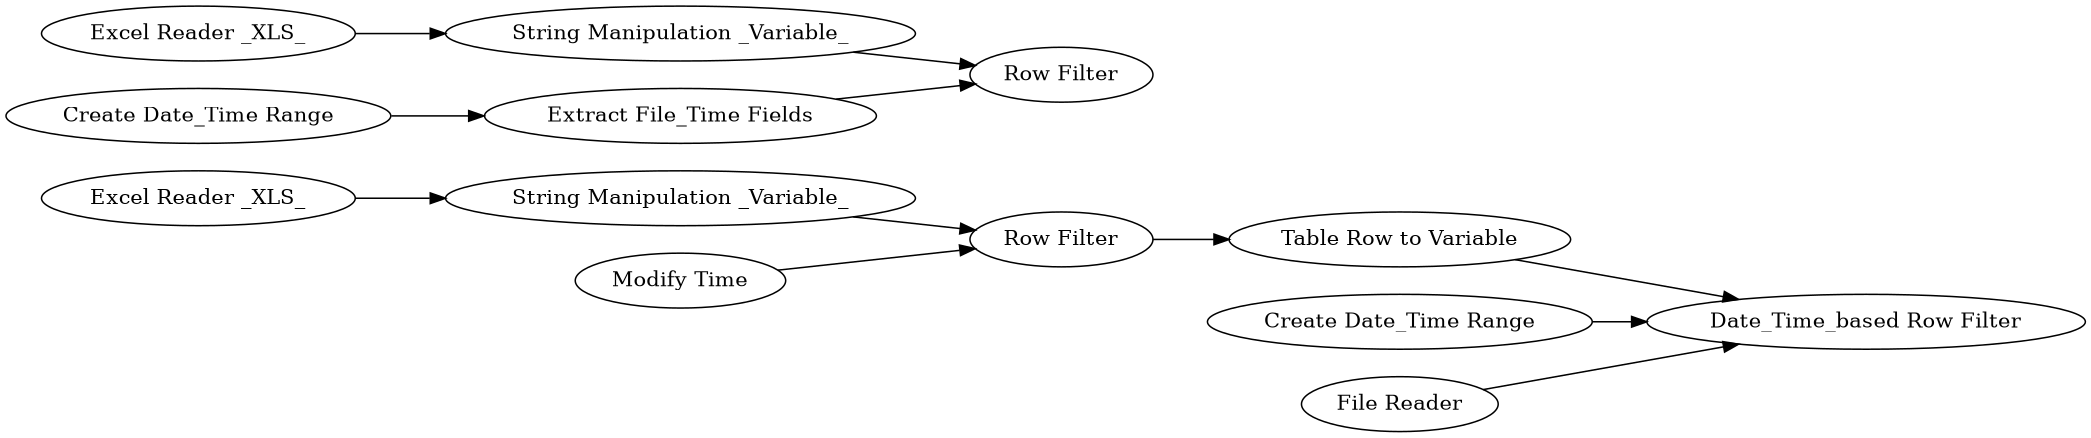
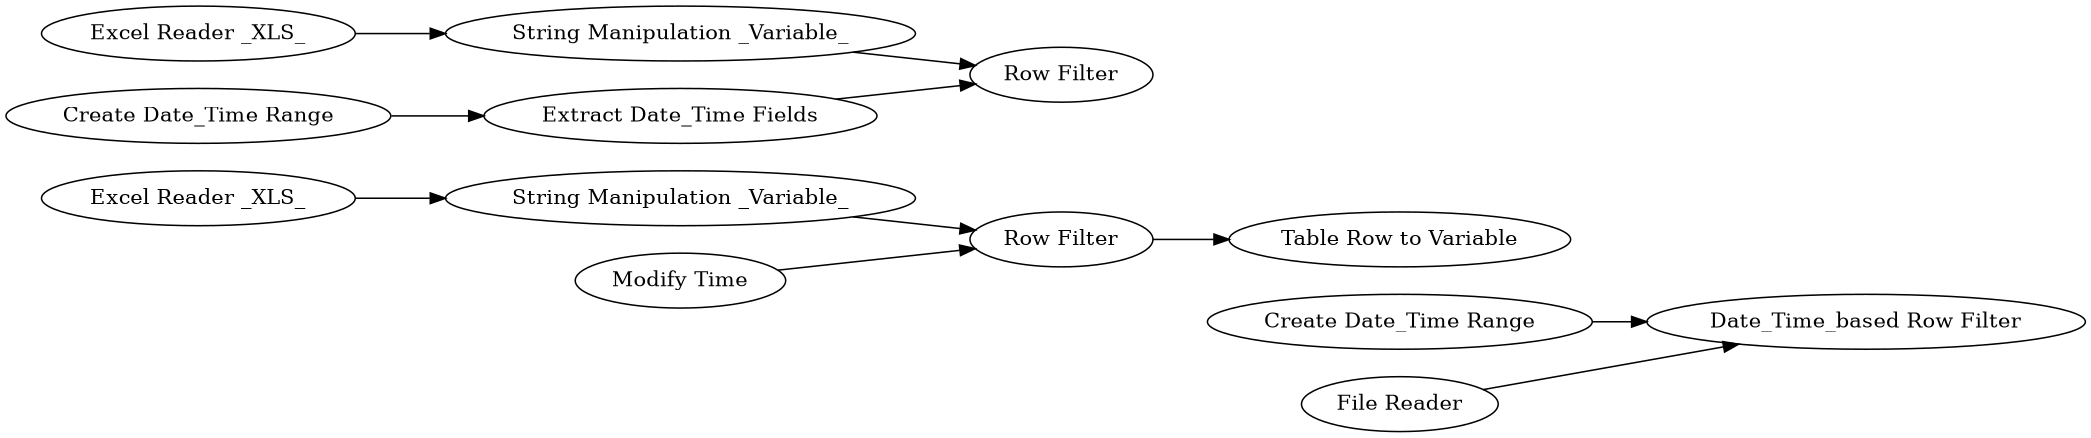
node "Extract File_Time Fields": label "Extract File_Time Fields" -> "Extract Date_Time Fields"
edge "Table Row to Variable" -> "Date_Time_based Row Filter": removed
